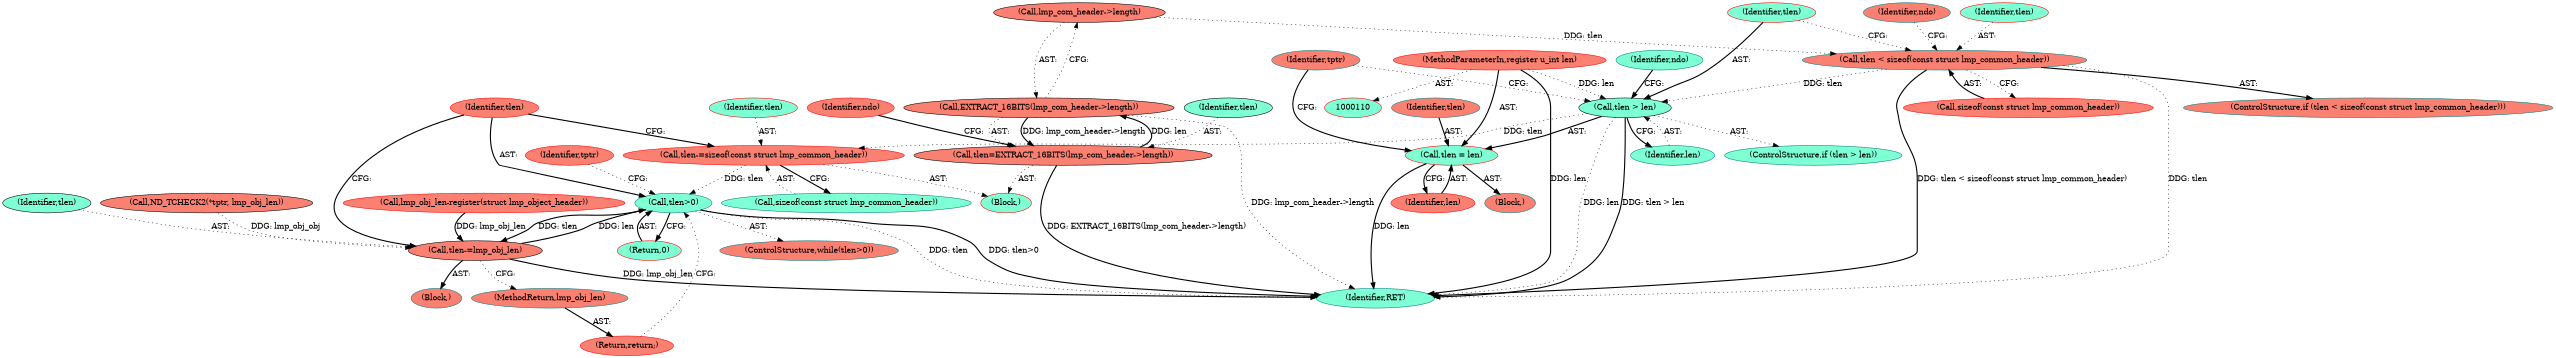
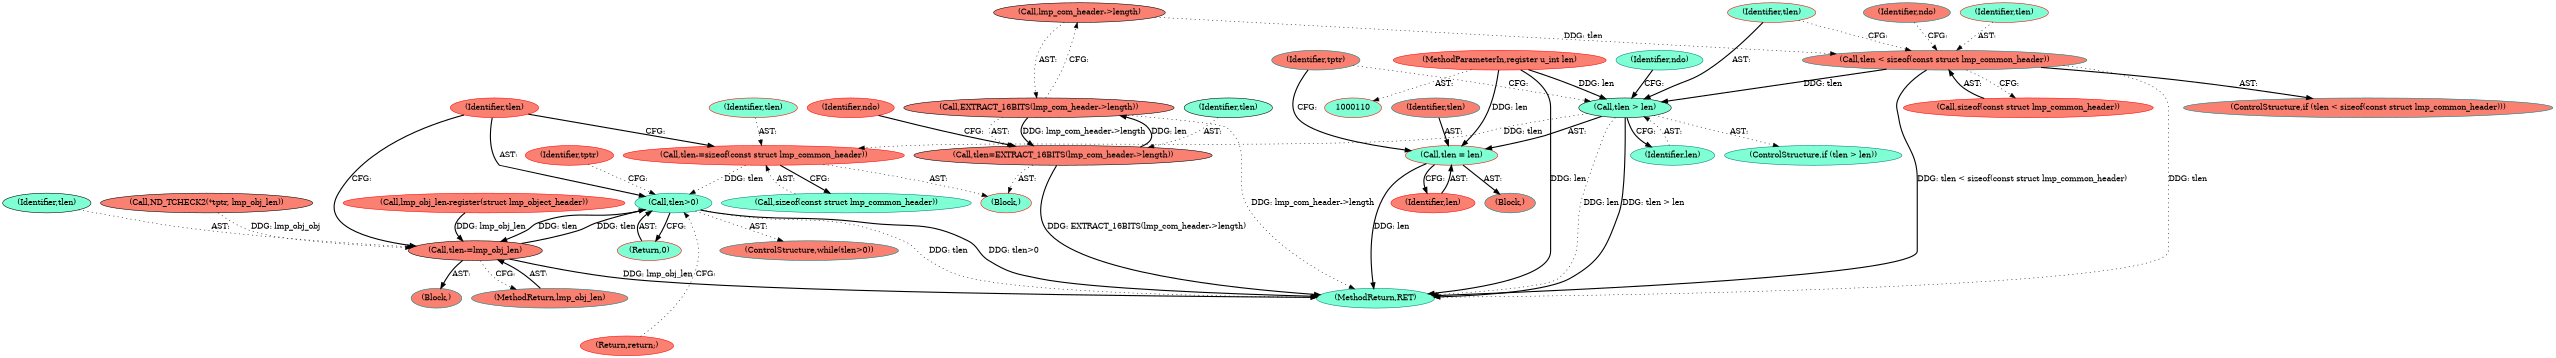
edge "(MethodParameterIn,register u_int len)" -> "(Call,tlen > len)": style dotted -> bold
edge "(Call,tlen < sizeof(const struct lmp_common_header))" -> "(Call,tlen > len)": style dotted -> bold
edge "(MethodParameterIn,register u_int len)" -> "(Call,tlen = len)": label "AST: " -> "DDG: len"
edge "(Call,tlen-=lmp_obj_len)" -> "(Call,tlen>0)": label "DDG: len" -> "DDG: tlen"
node "(Identifier,RET)": label "(Identifier,RET)" -> "(MethodReturn,RET)"
edge "(MethodReturn,lmp_obj_len)" -> "(Return,return;)": now "(MethodReturn,lmp_obj_len)" -> "(Call,tlen-=lmp_obj_len)"
